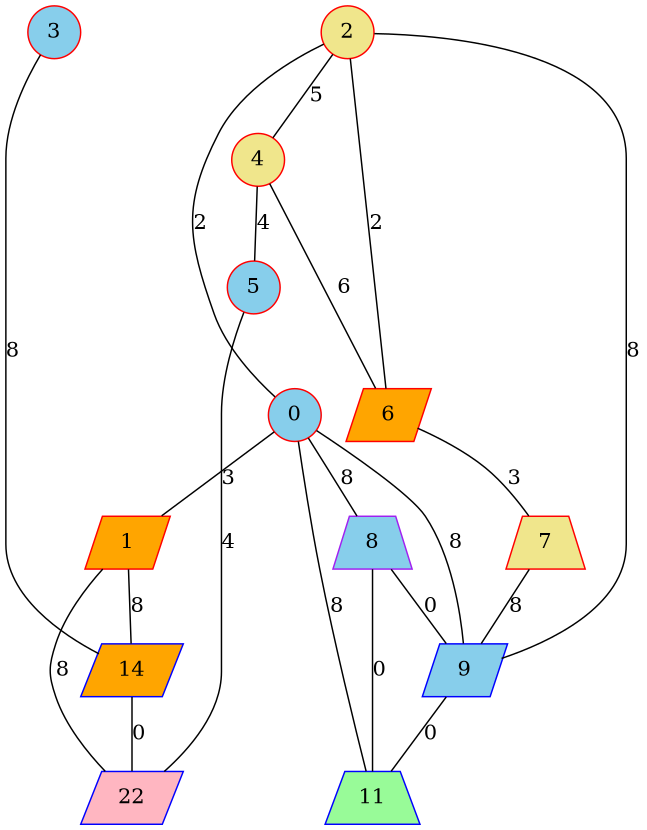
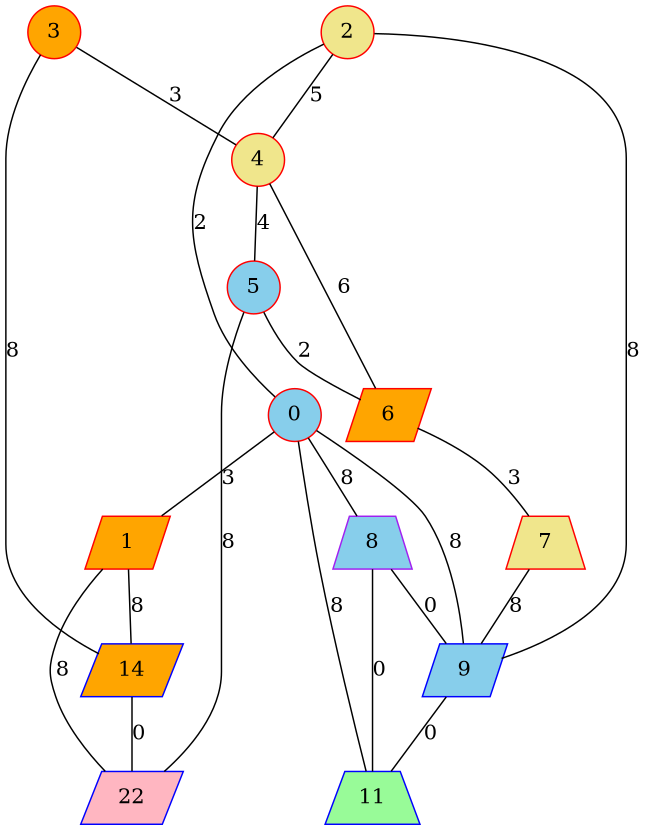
node "3": fillcolor skyblue -> orange
edge "3" -- "4": added, label "3"
edge "2" -- "6": now "5" -- "6"
edge "5" -- "22": label "4" -> "8"
